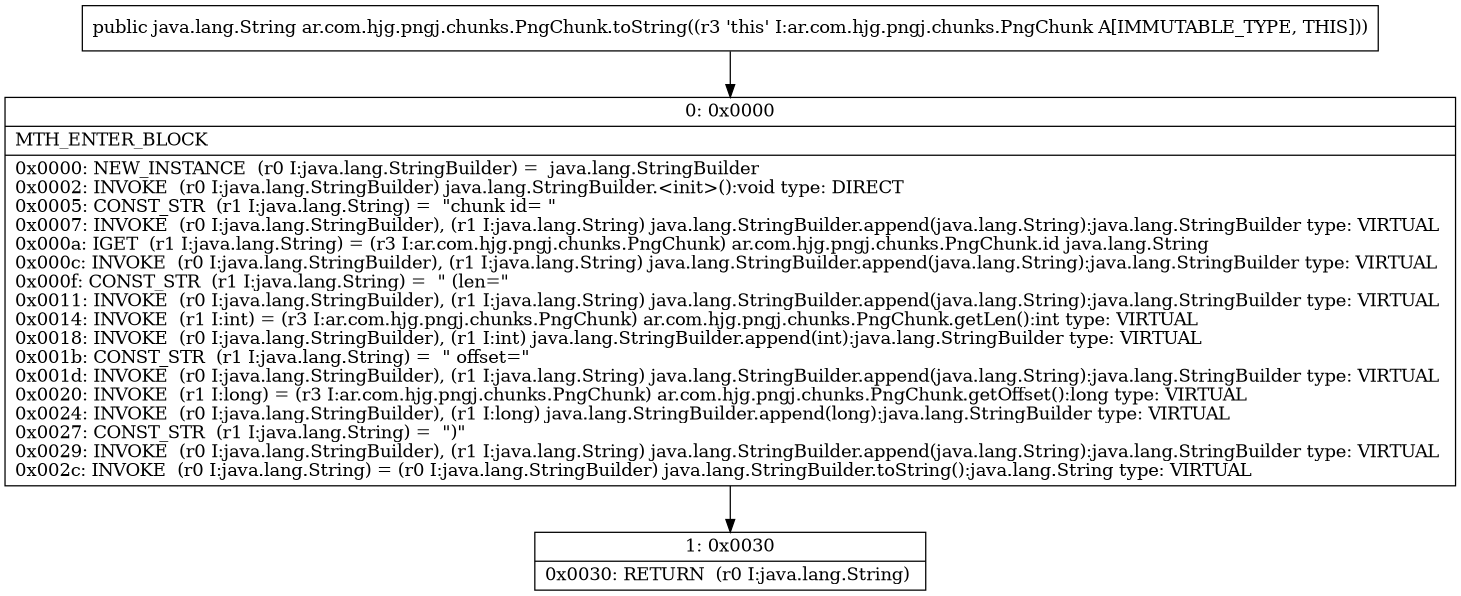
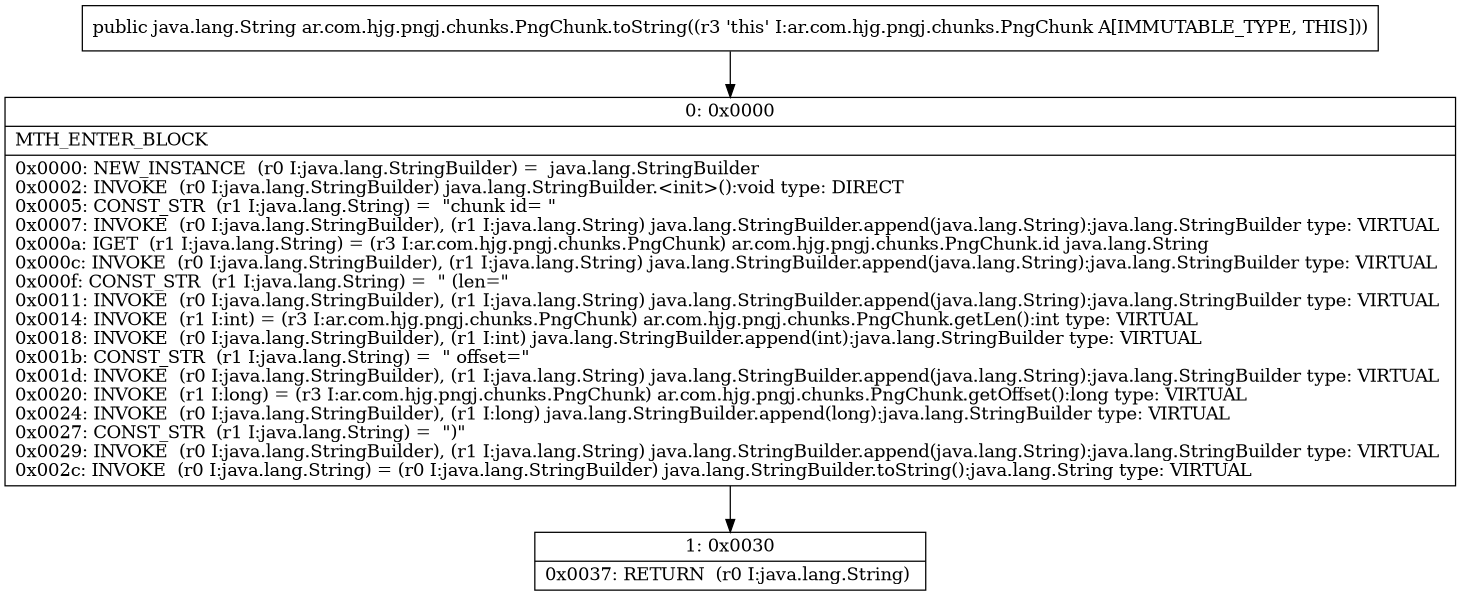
node "1: 0x0030": text "0x0030: RETURN  (r0 I:java.lang.String)" -> "0x0037: RETURN  (r0 I:java.lang.String)"
